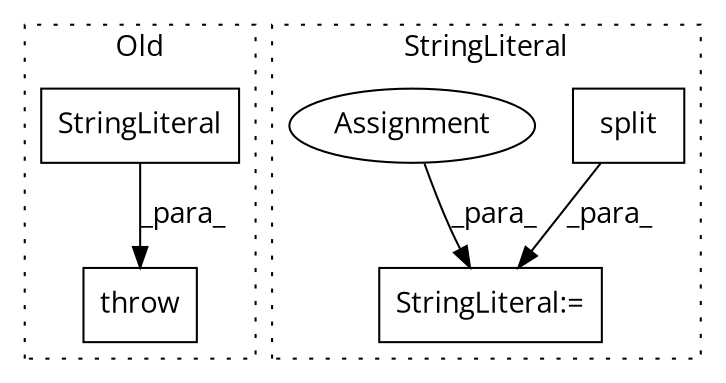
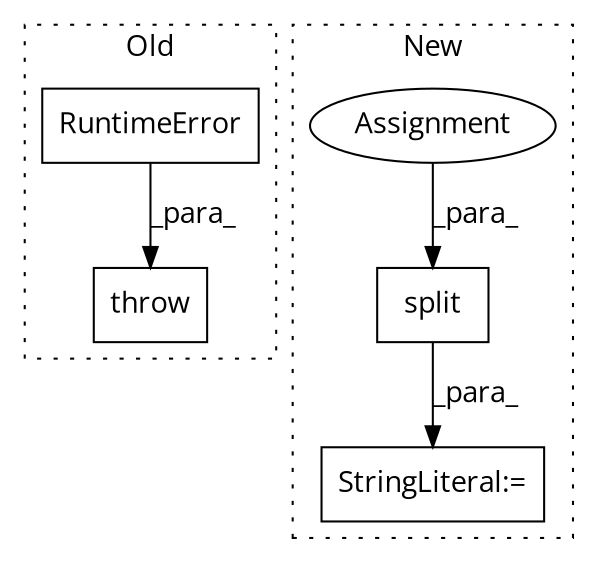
cluster "StringLiteral": label "StringLiteral" -> "New"
node "StringLiteral": label "StringLiteral" -> "RuntimeError"
edge "Assignment" -> "StringLiteral:=": now "Assignment" -> "split"
